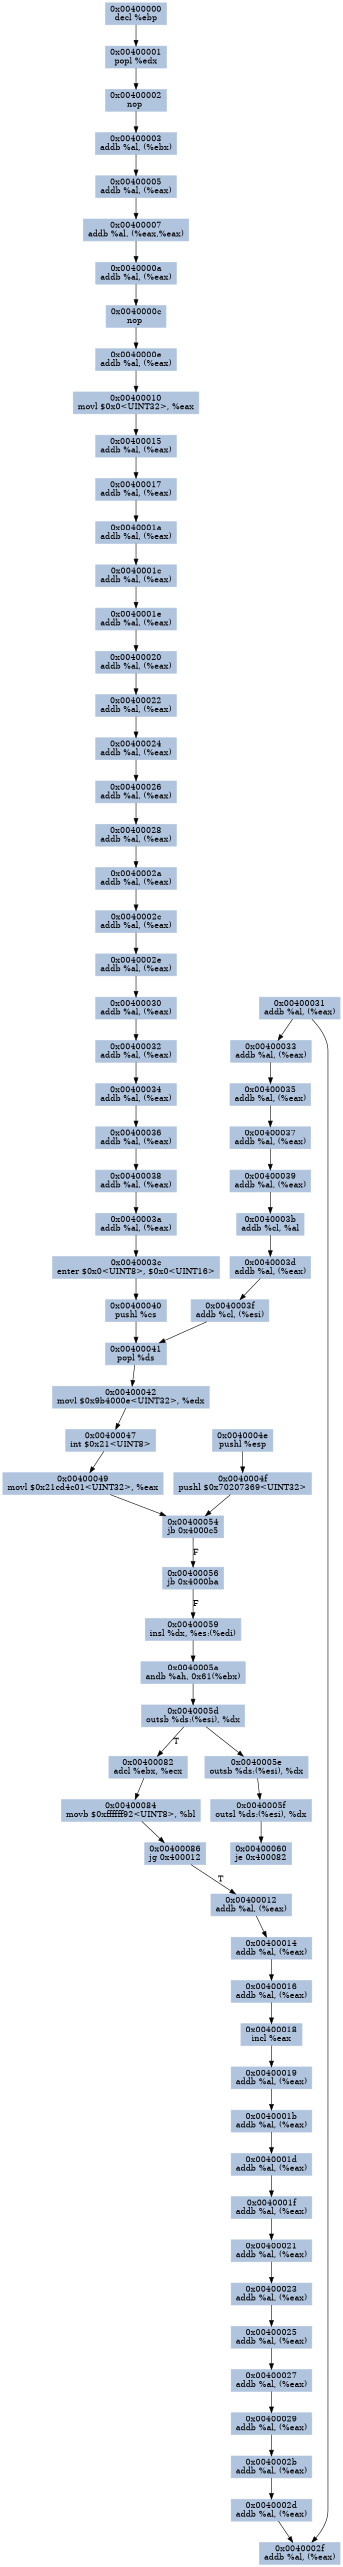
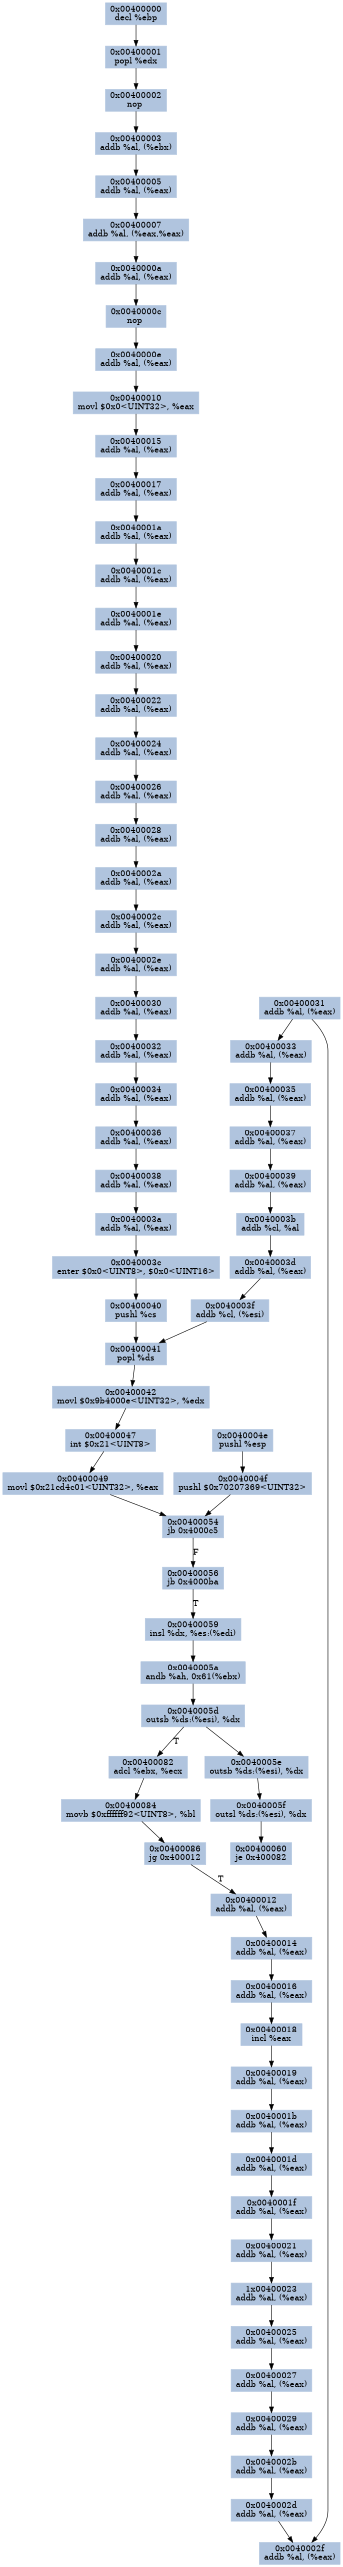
edge "0x00400056 jb 0x4000ba" -> "0x00400059 insl %dx, %es:(%edi)": label "F" -> "T"
node "0x00400023 addb %al, (%eax)": label "0x00400023 addb %al, (%eax)" -> "1x00400023 addb %al, (%eax)"
